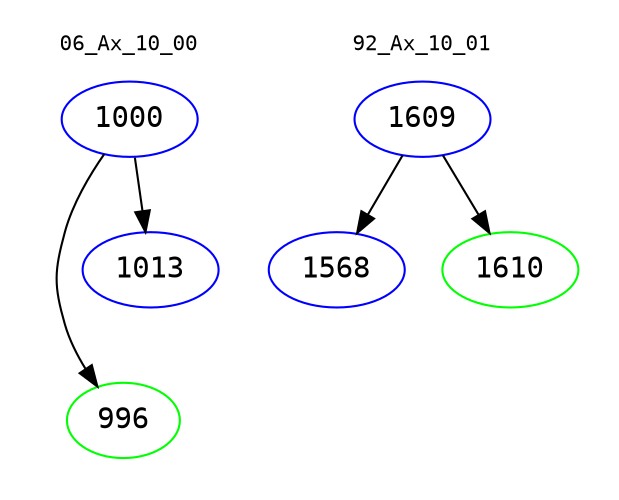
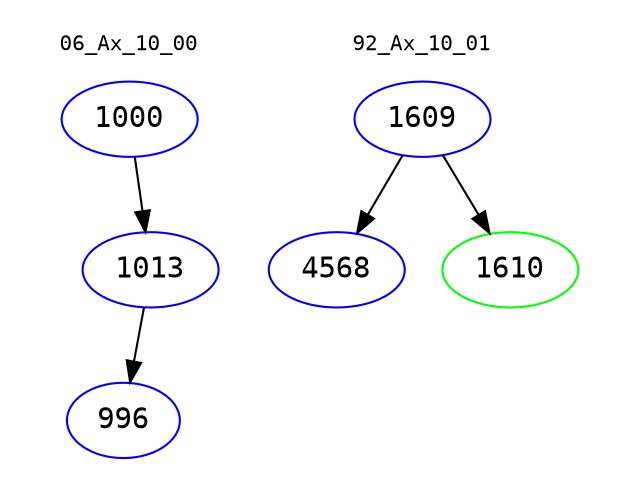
edge "1000" -> "996": now "1013" -> "996"
node "1568": label "1568" -> "4568"
node "996": color green -> blue
